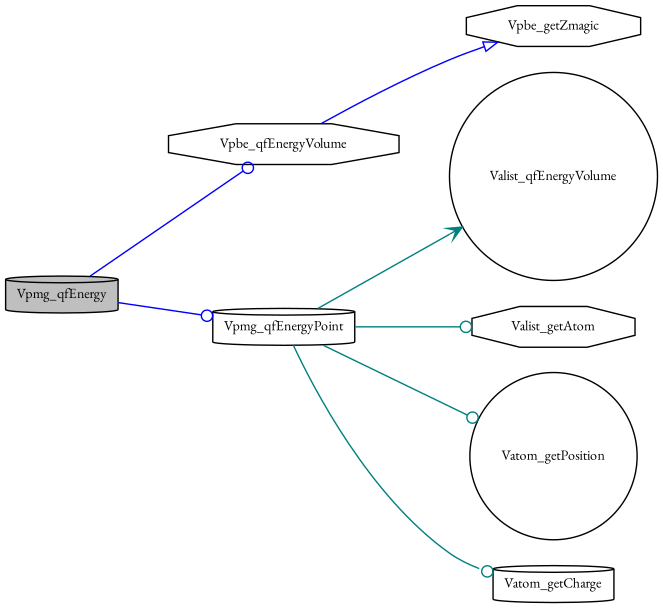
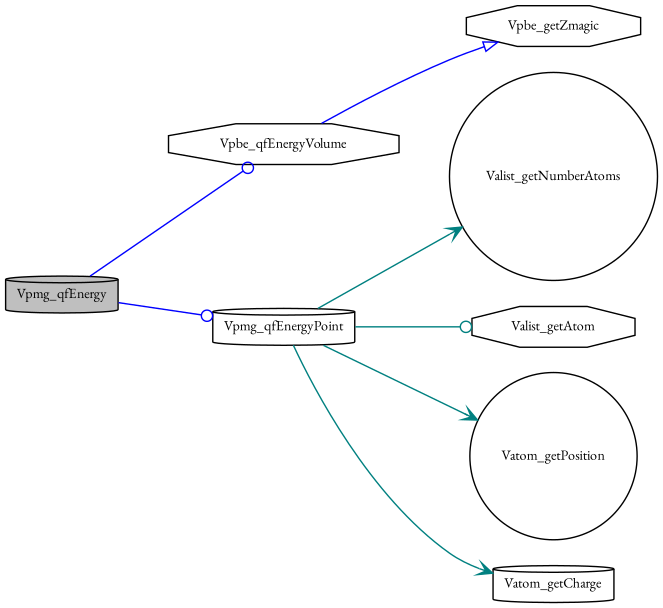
node "Valist_qfEnergyVolume": label "Valist_qfEnergyVolume" -> "Valist_getNumberAtoms"
edge "Vpmg_qfEnergyPoint" -> "Vatom_getPosition": arrowhead odot -> vee
edge "Vpmg_qfEnergyPoint" -> "Vatom_getCharge": arrowhead odot -> vee
